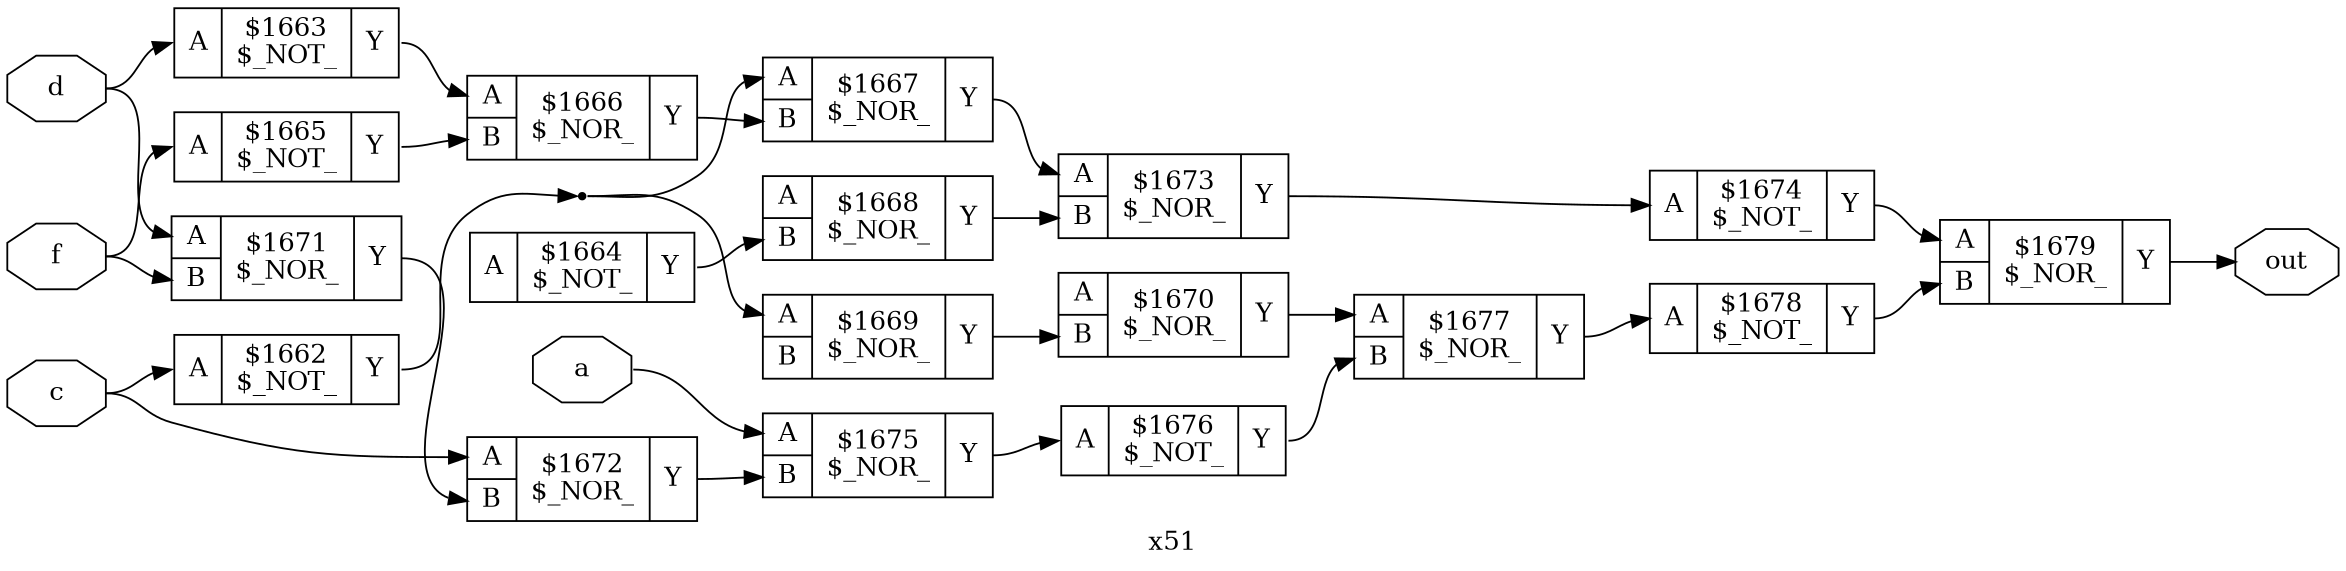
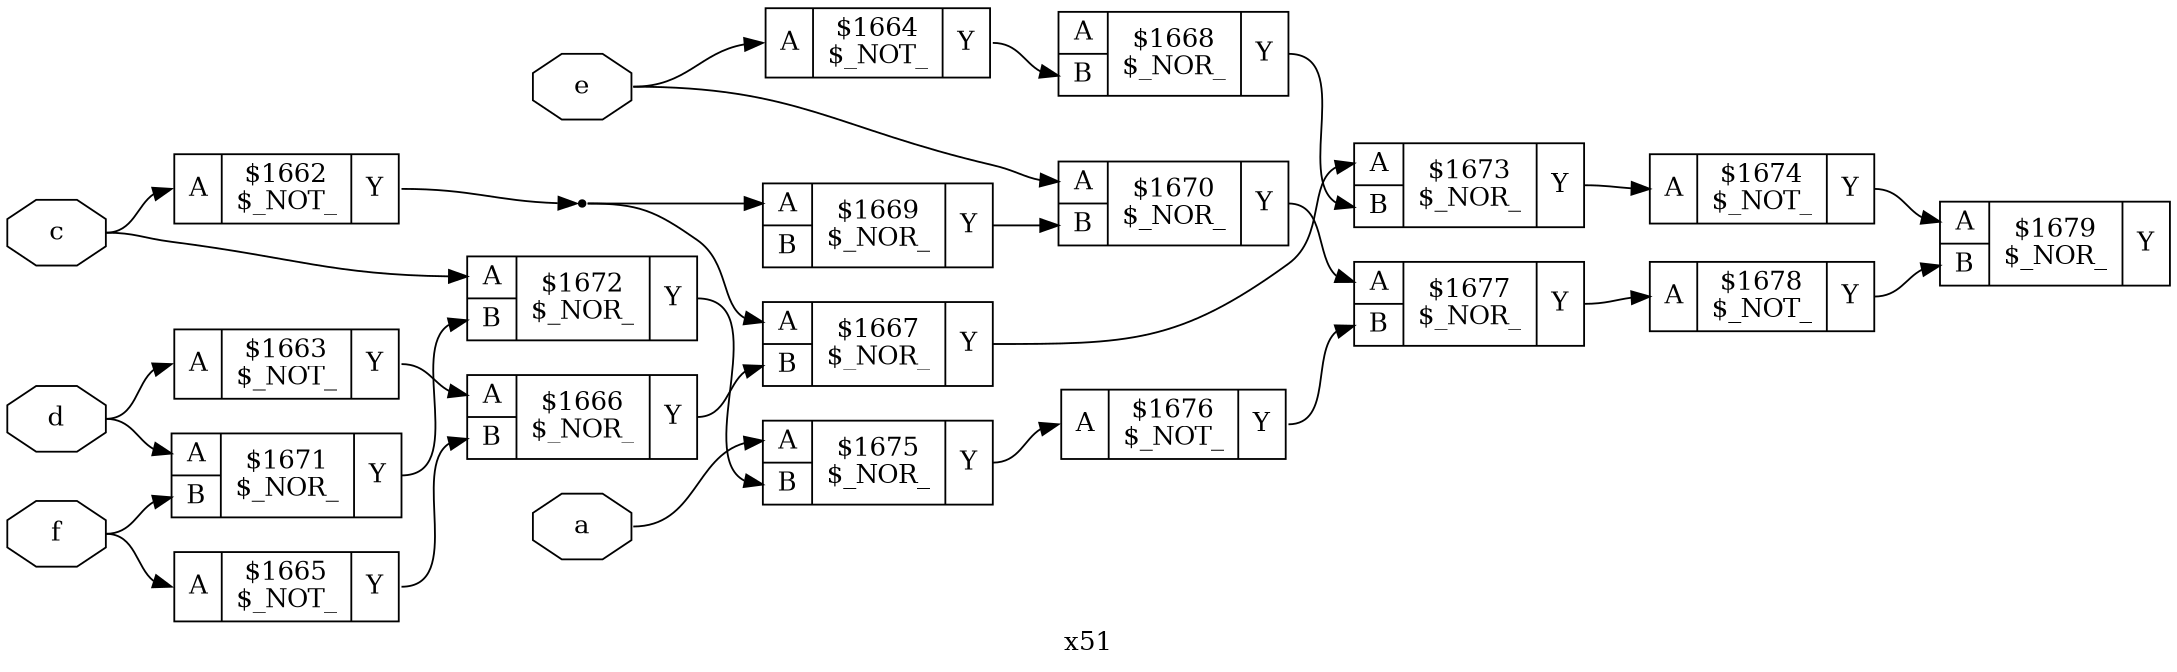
node "e": added
node "out": removed
